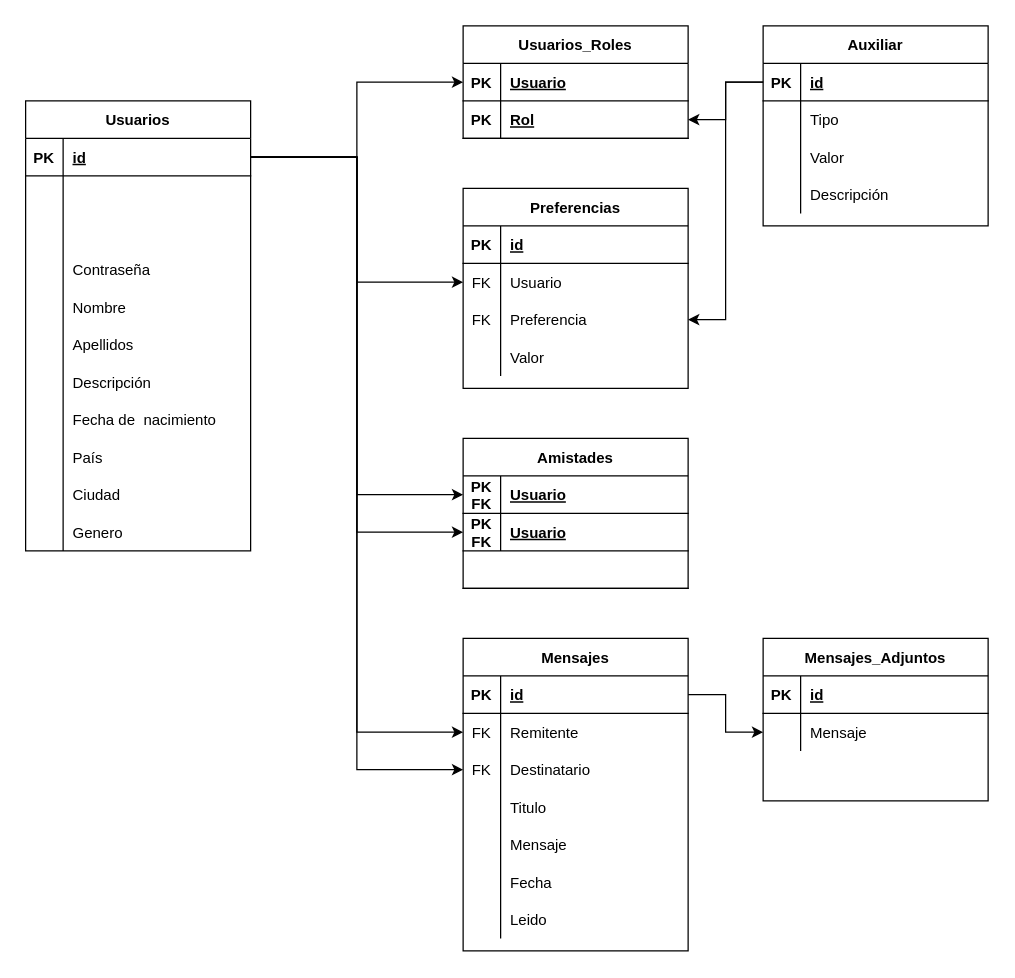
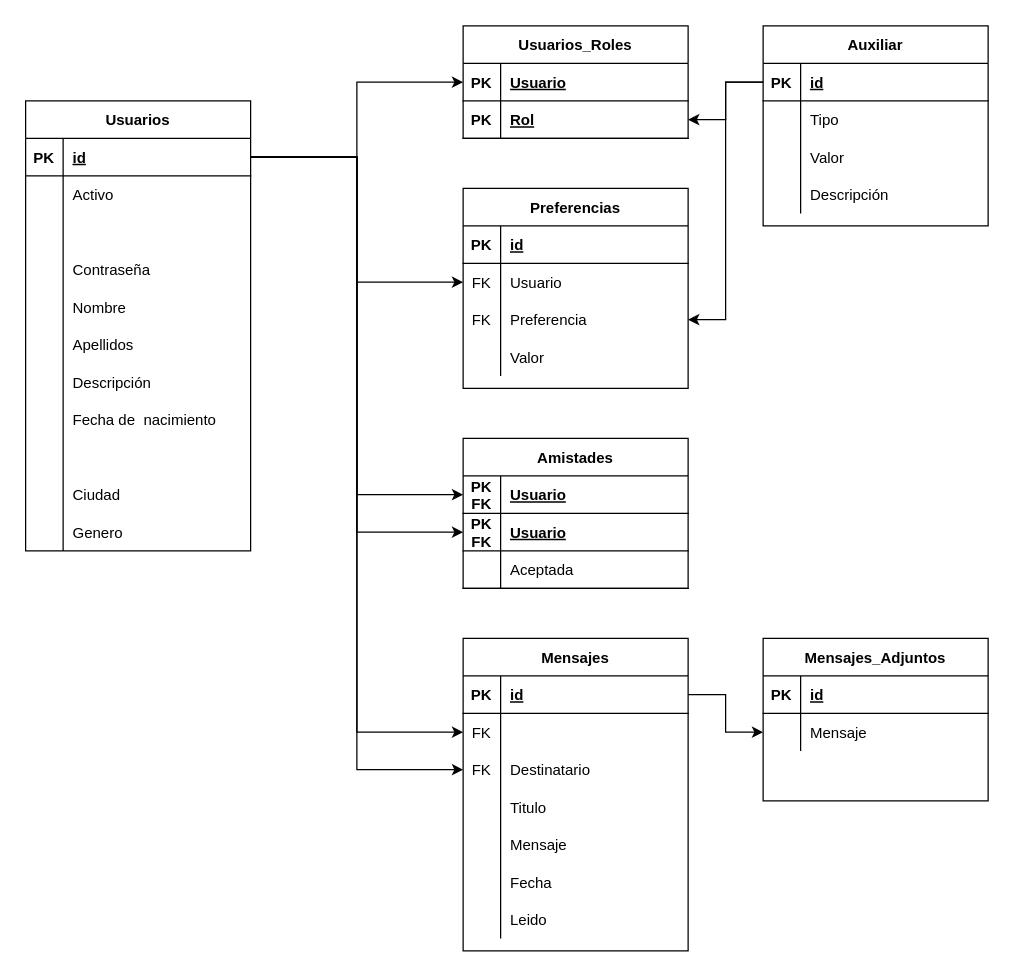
node "Activo": added
node "País": removed
node "Aceptada": added
node "Remitente": removed
